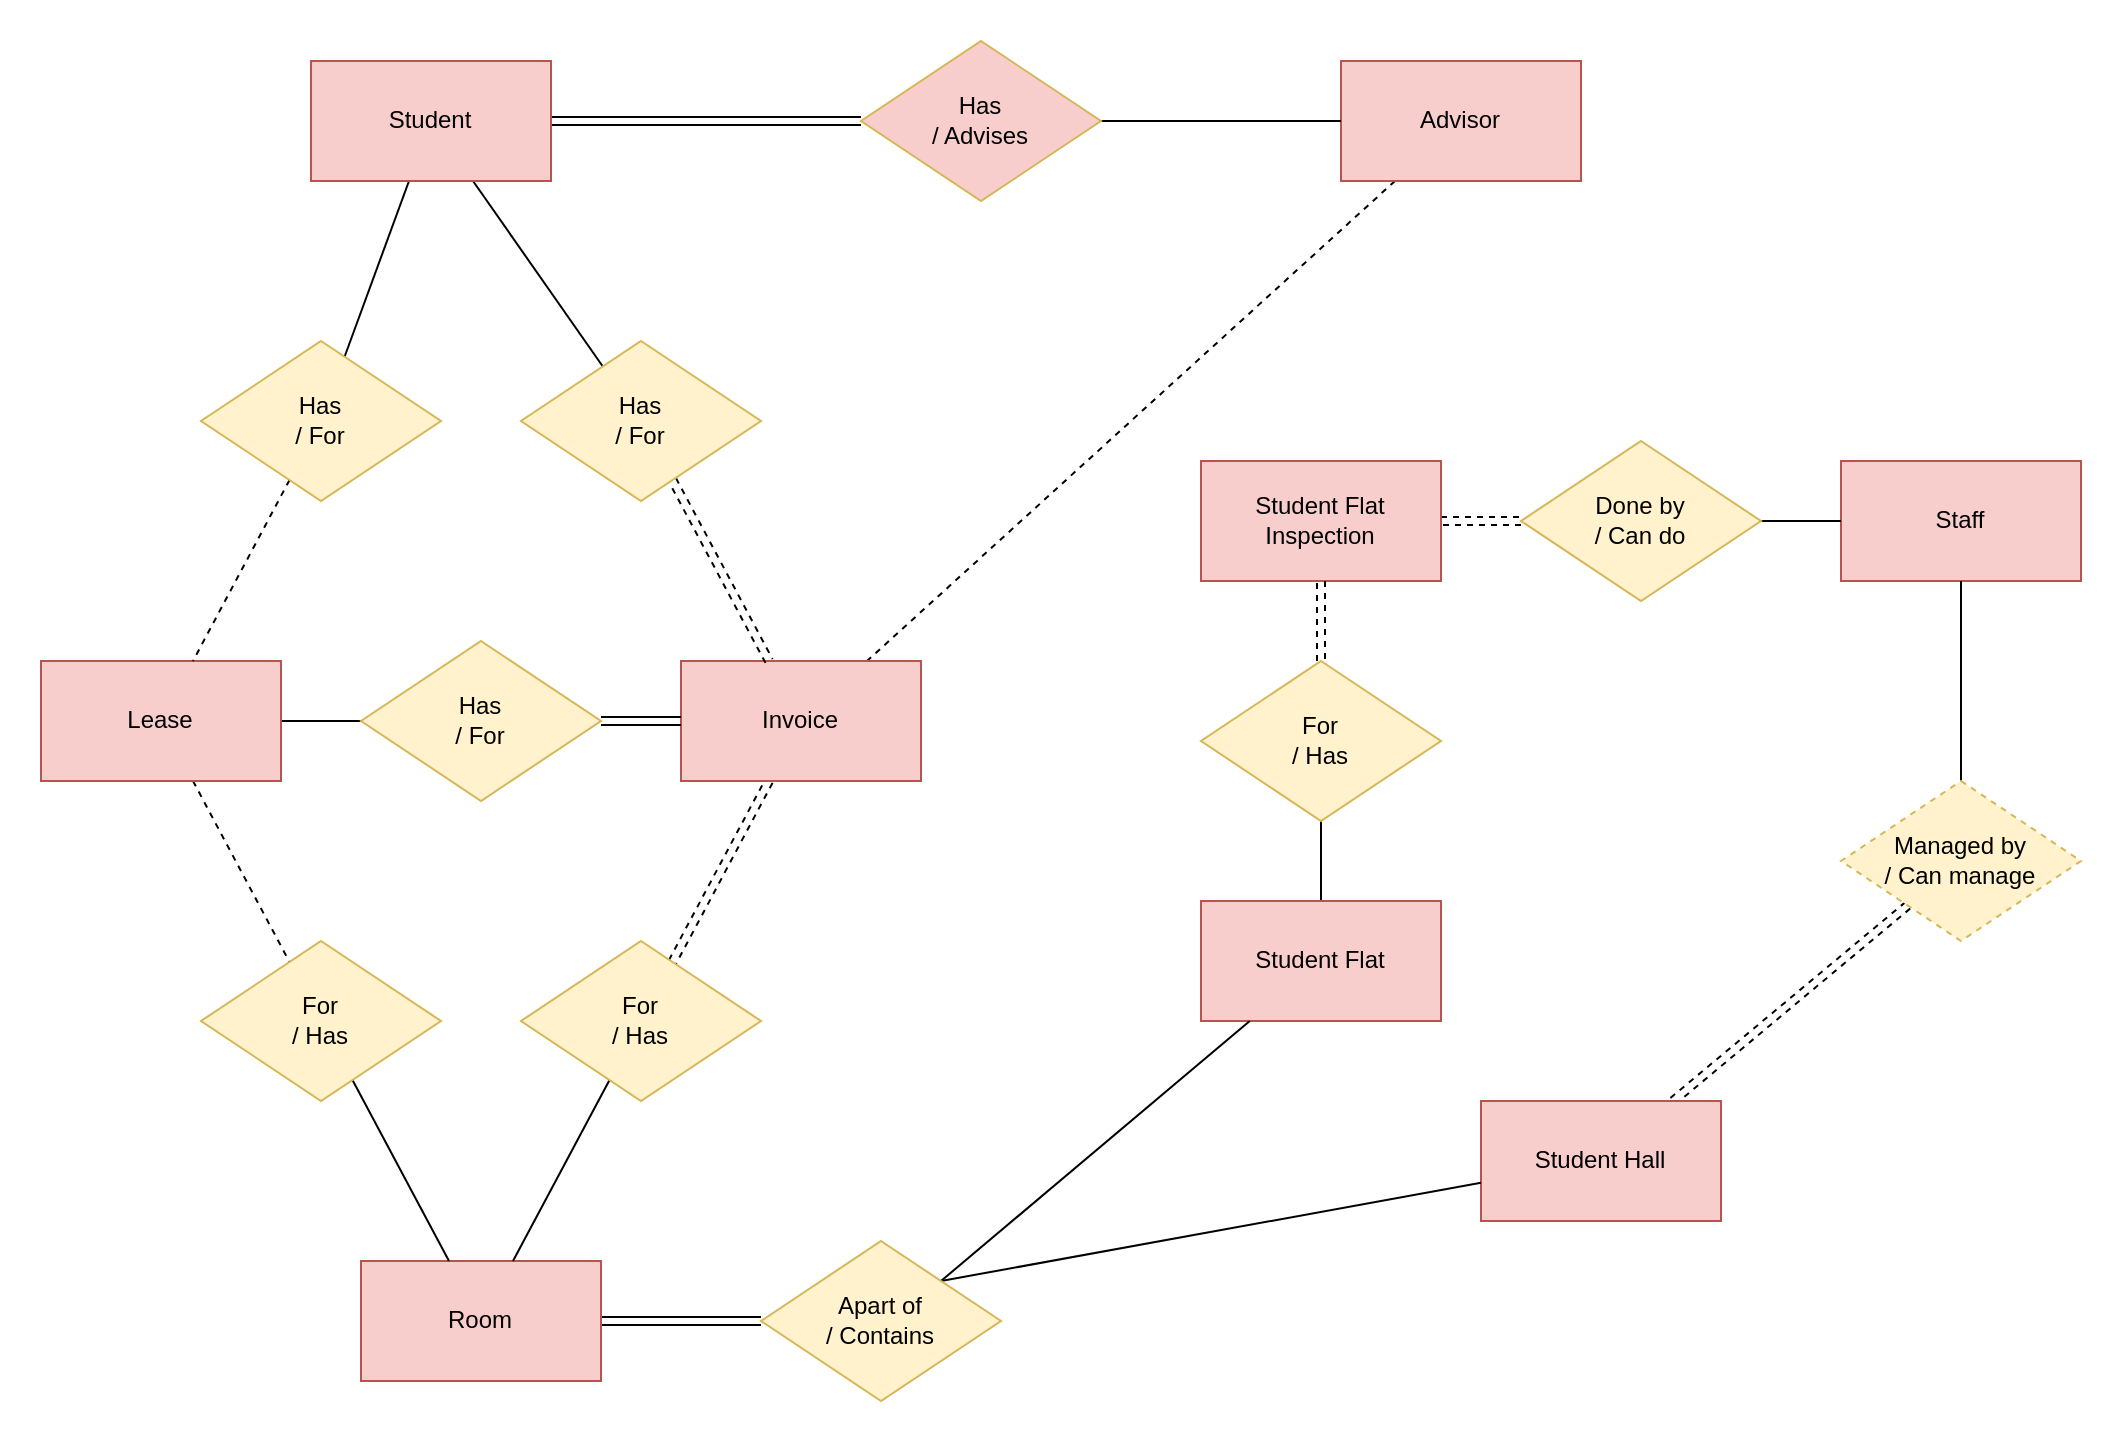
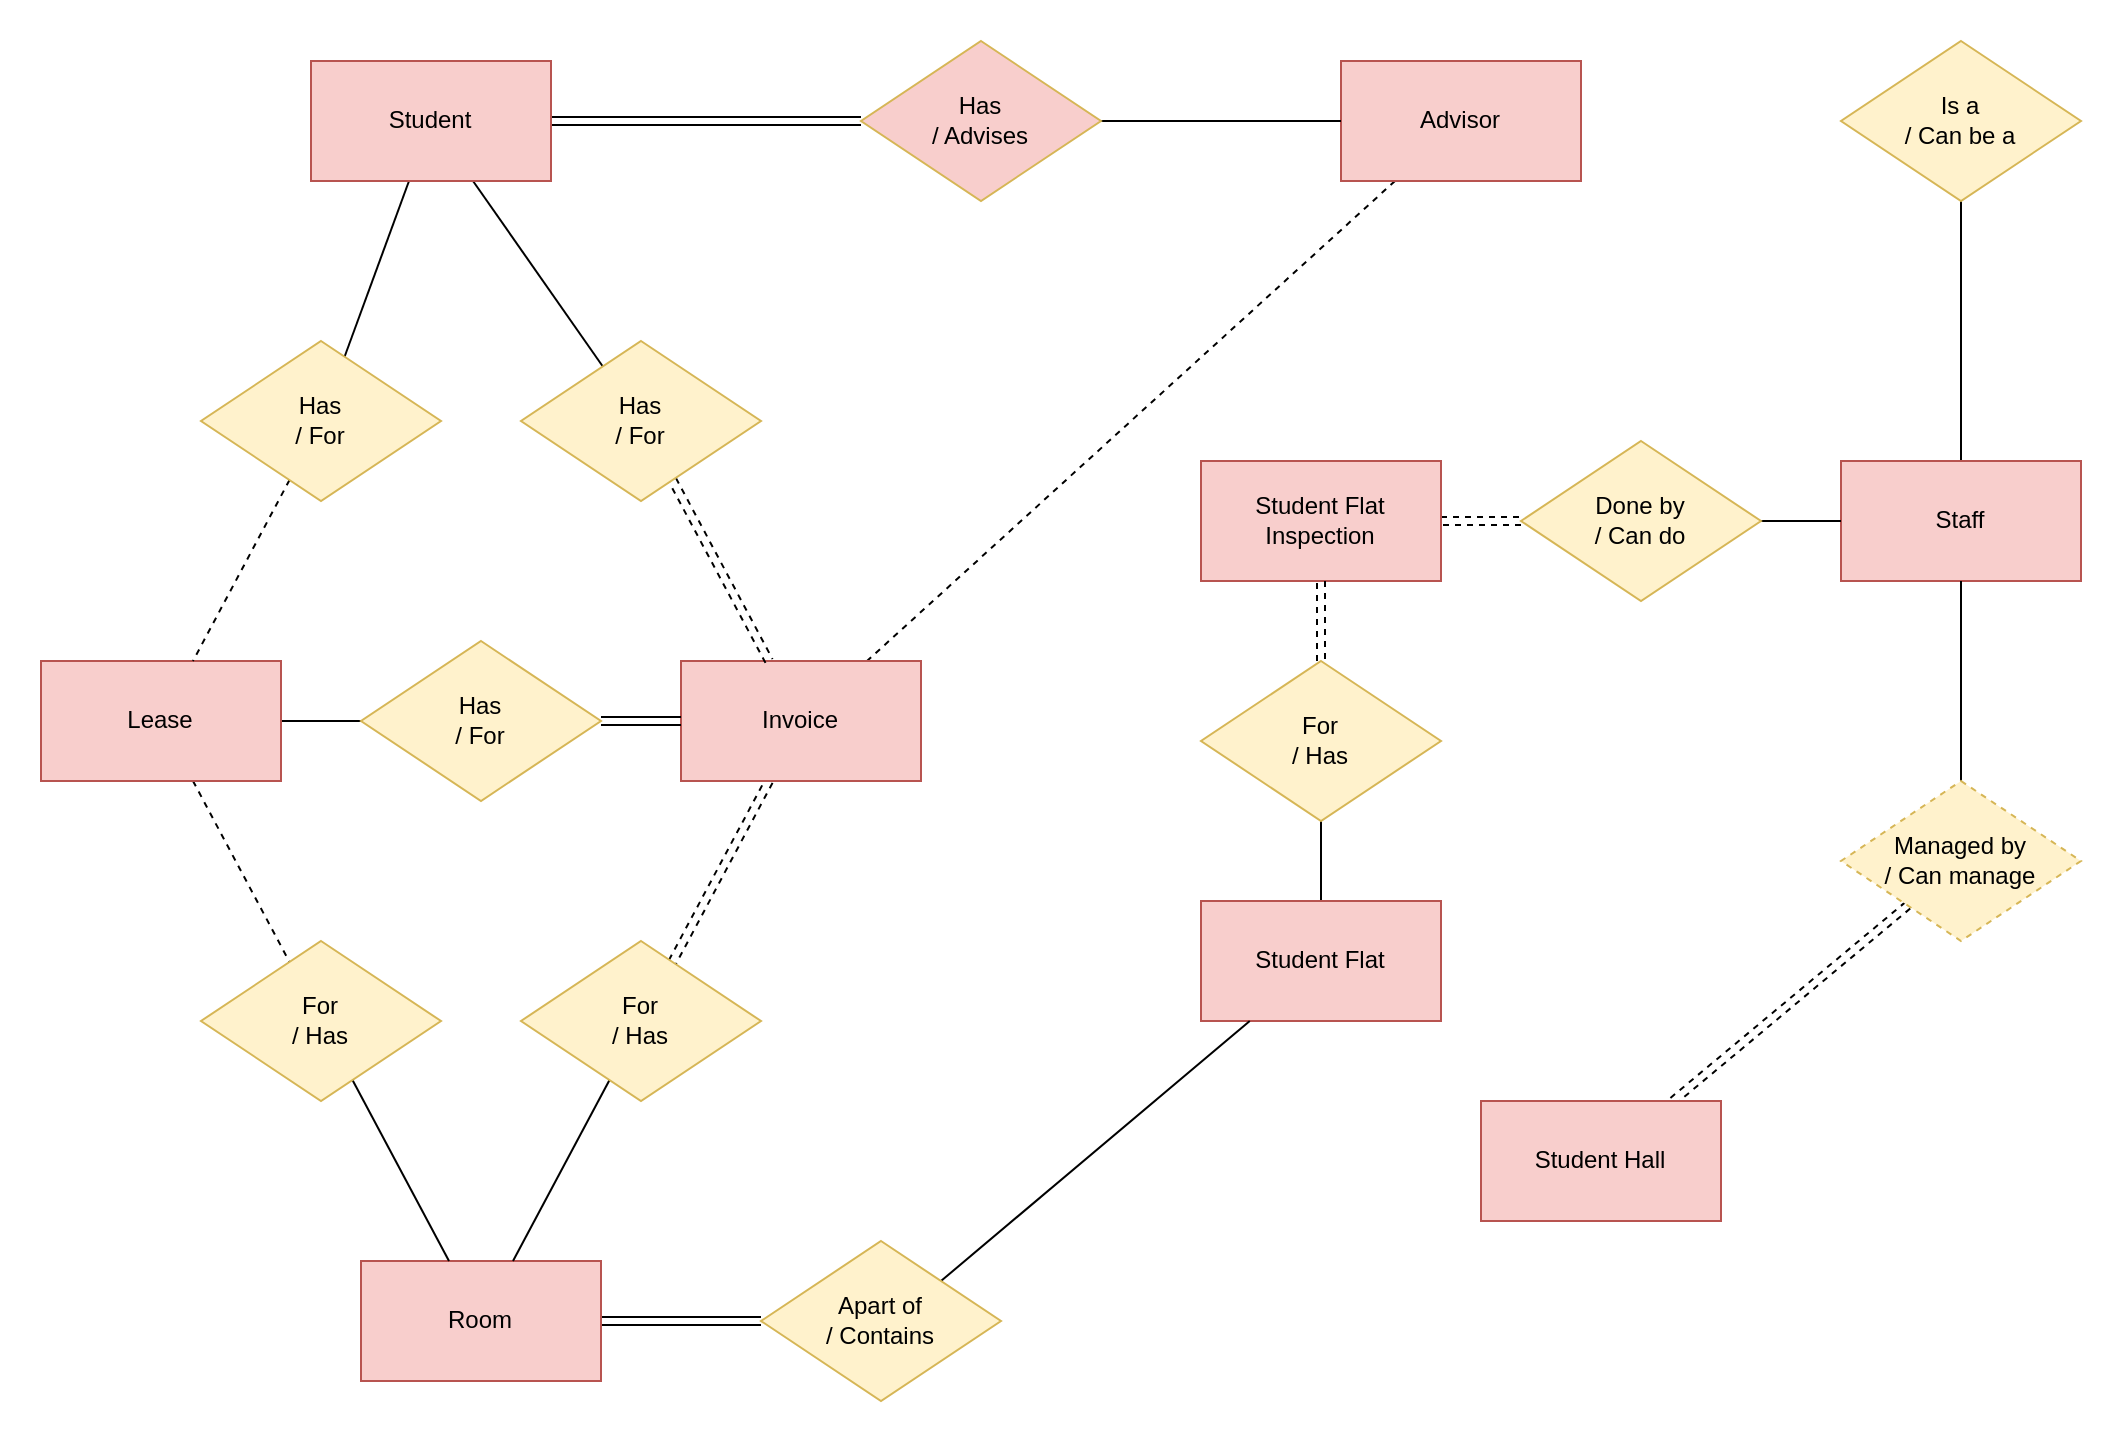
node "Is a / Can be a": added
edge "Is a / Can be a" -- "Staff": added
edge "Student Hall" -- "Apart of / Contains": removed
